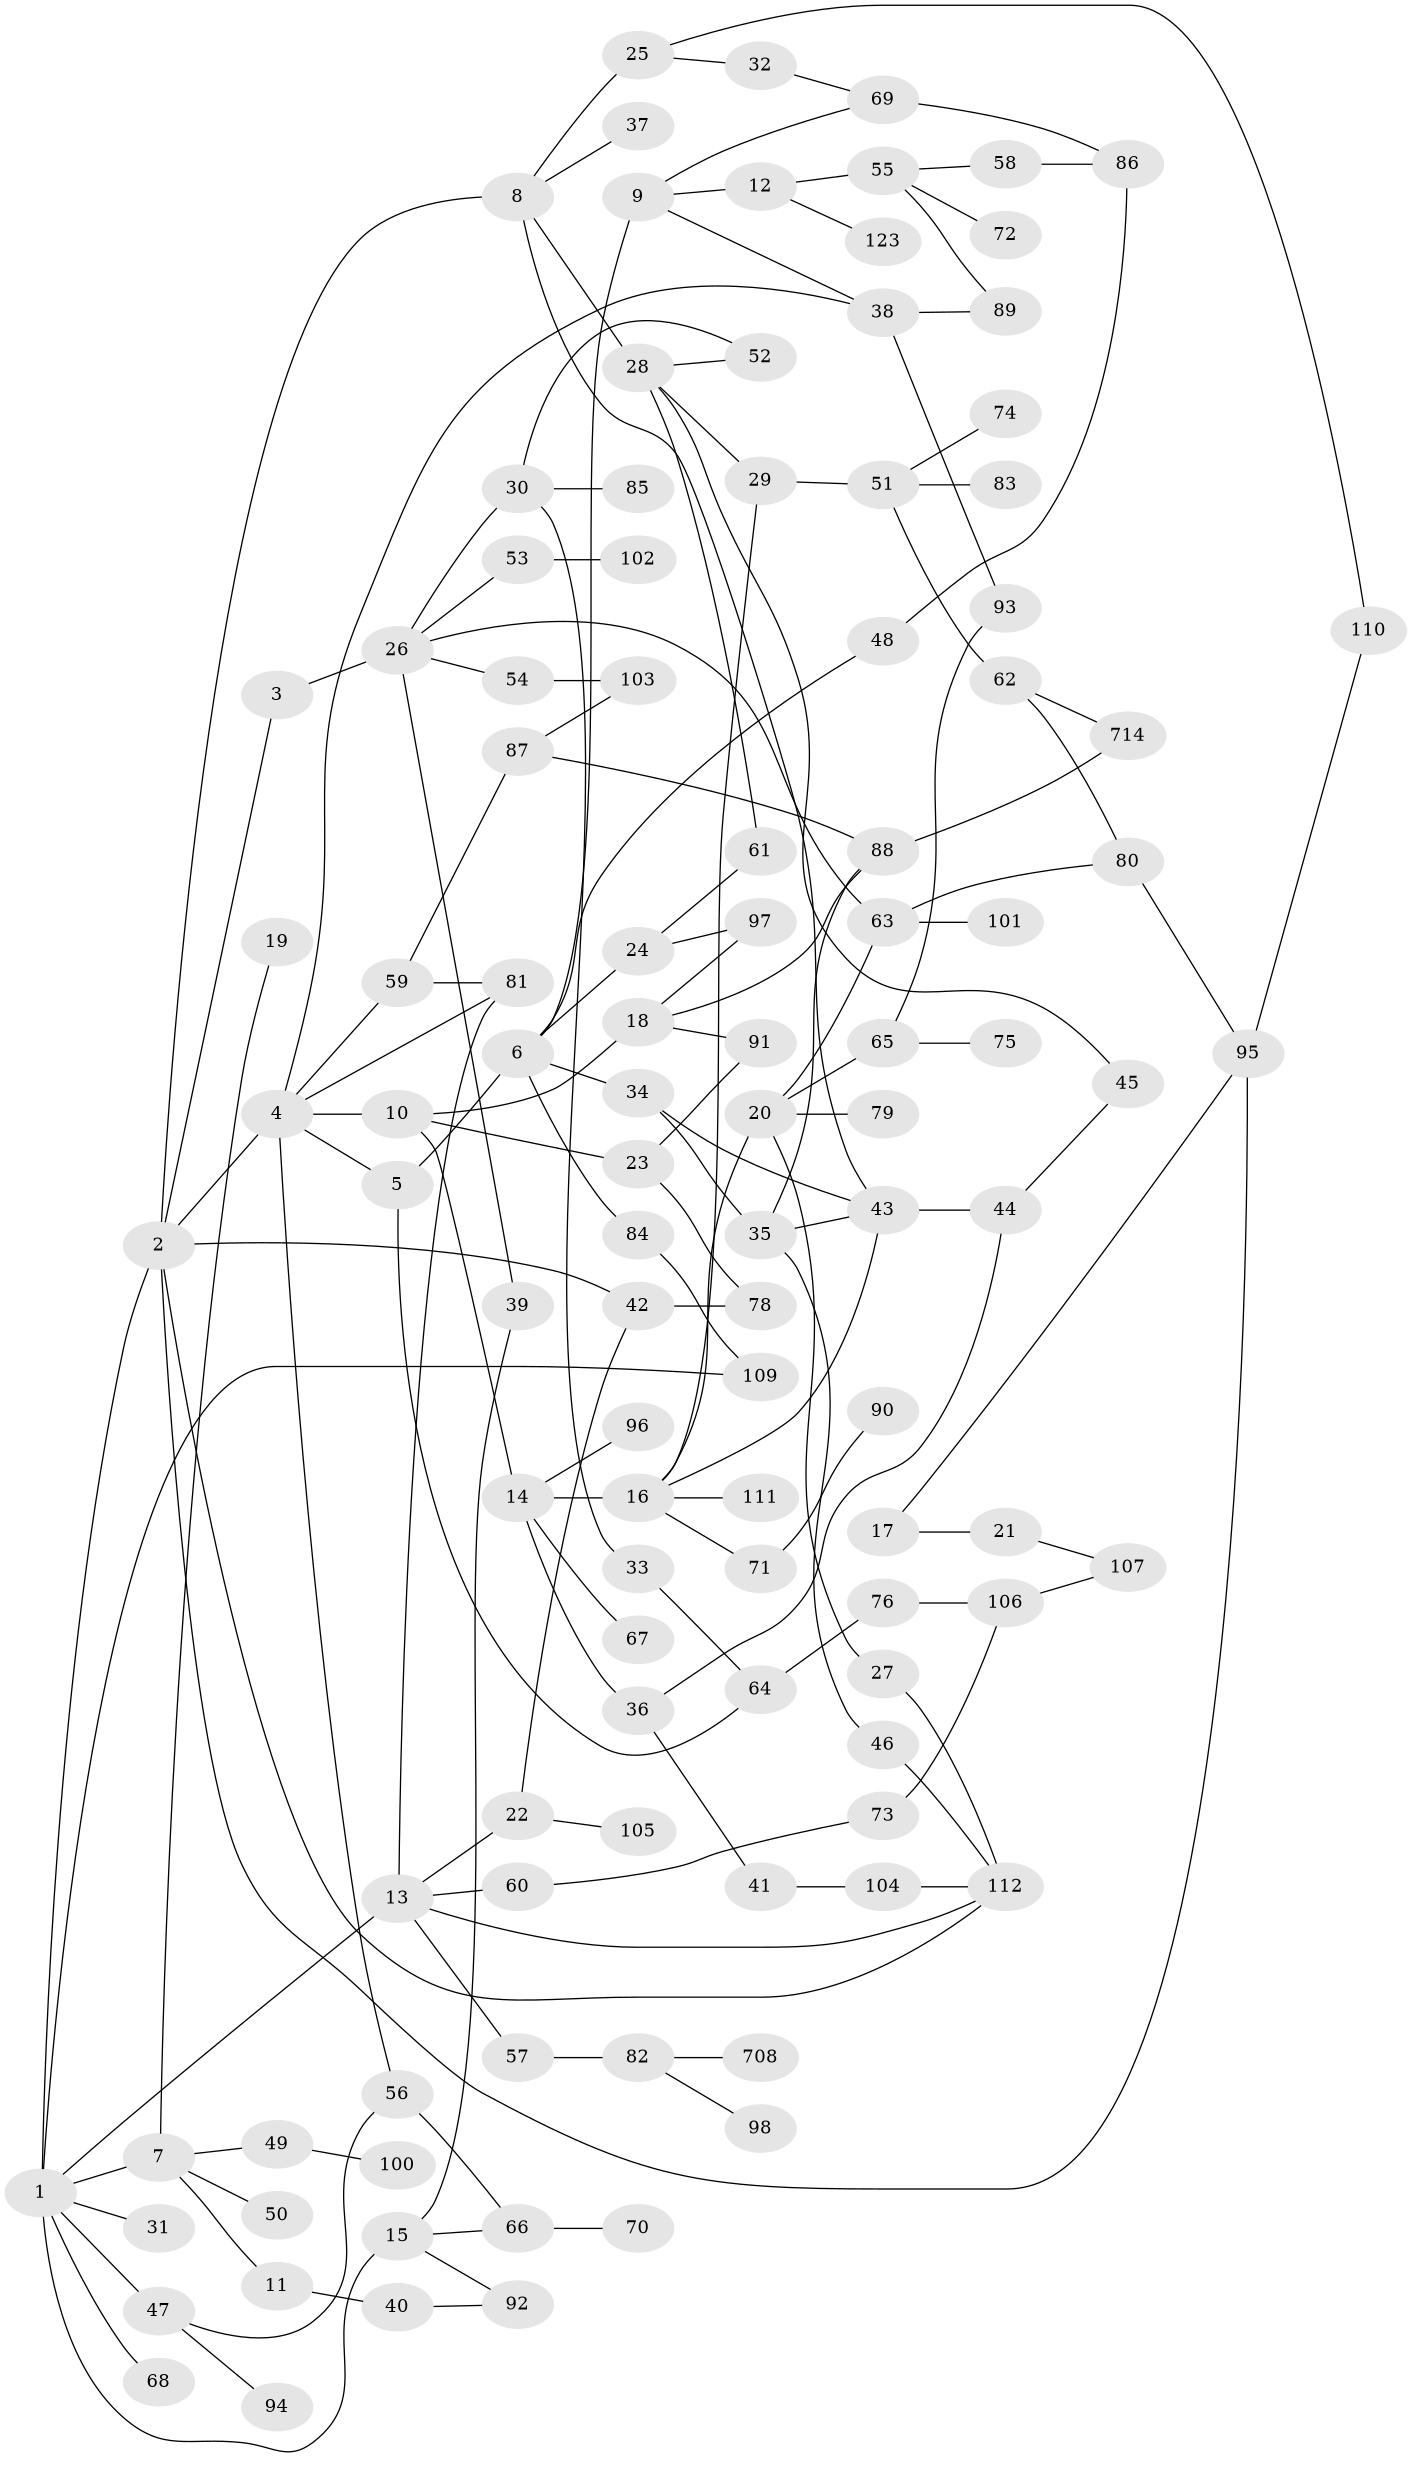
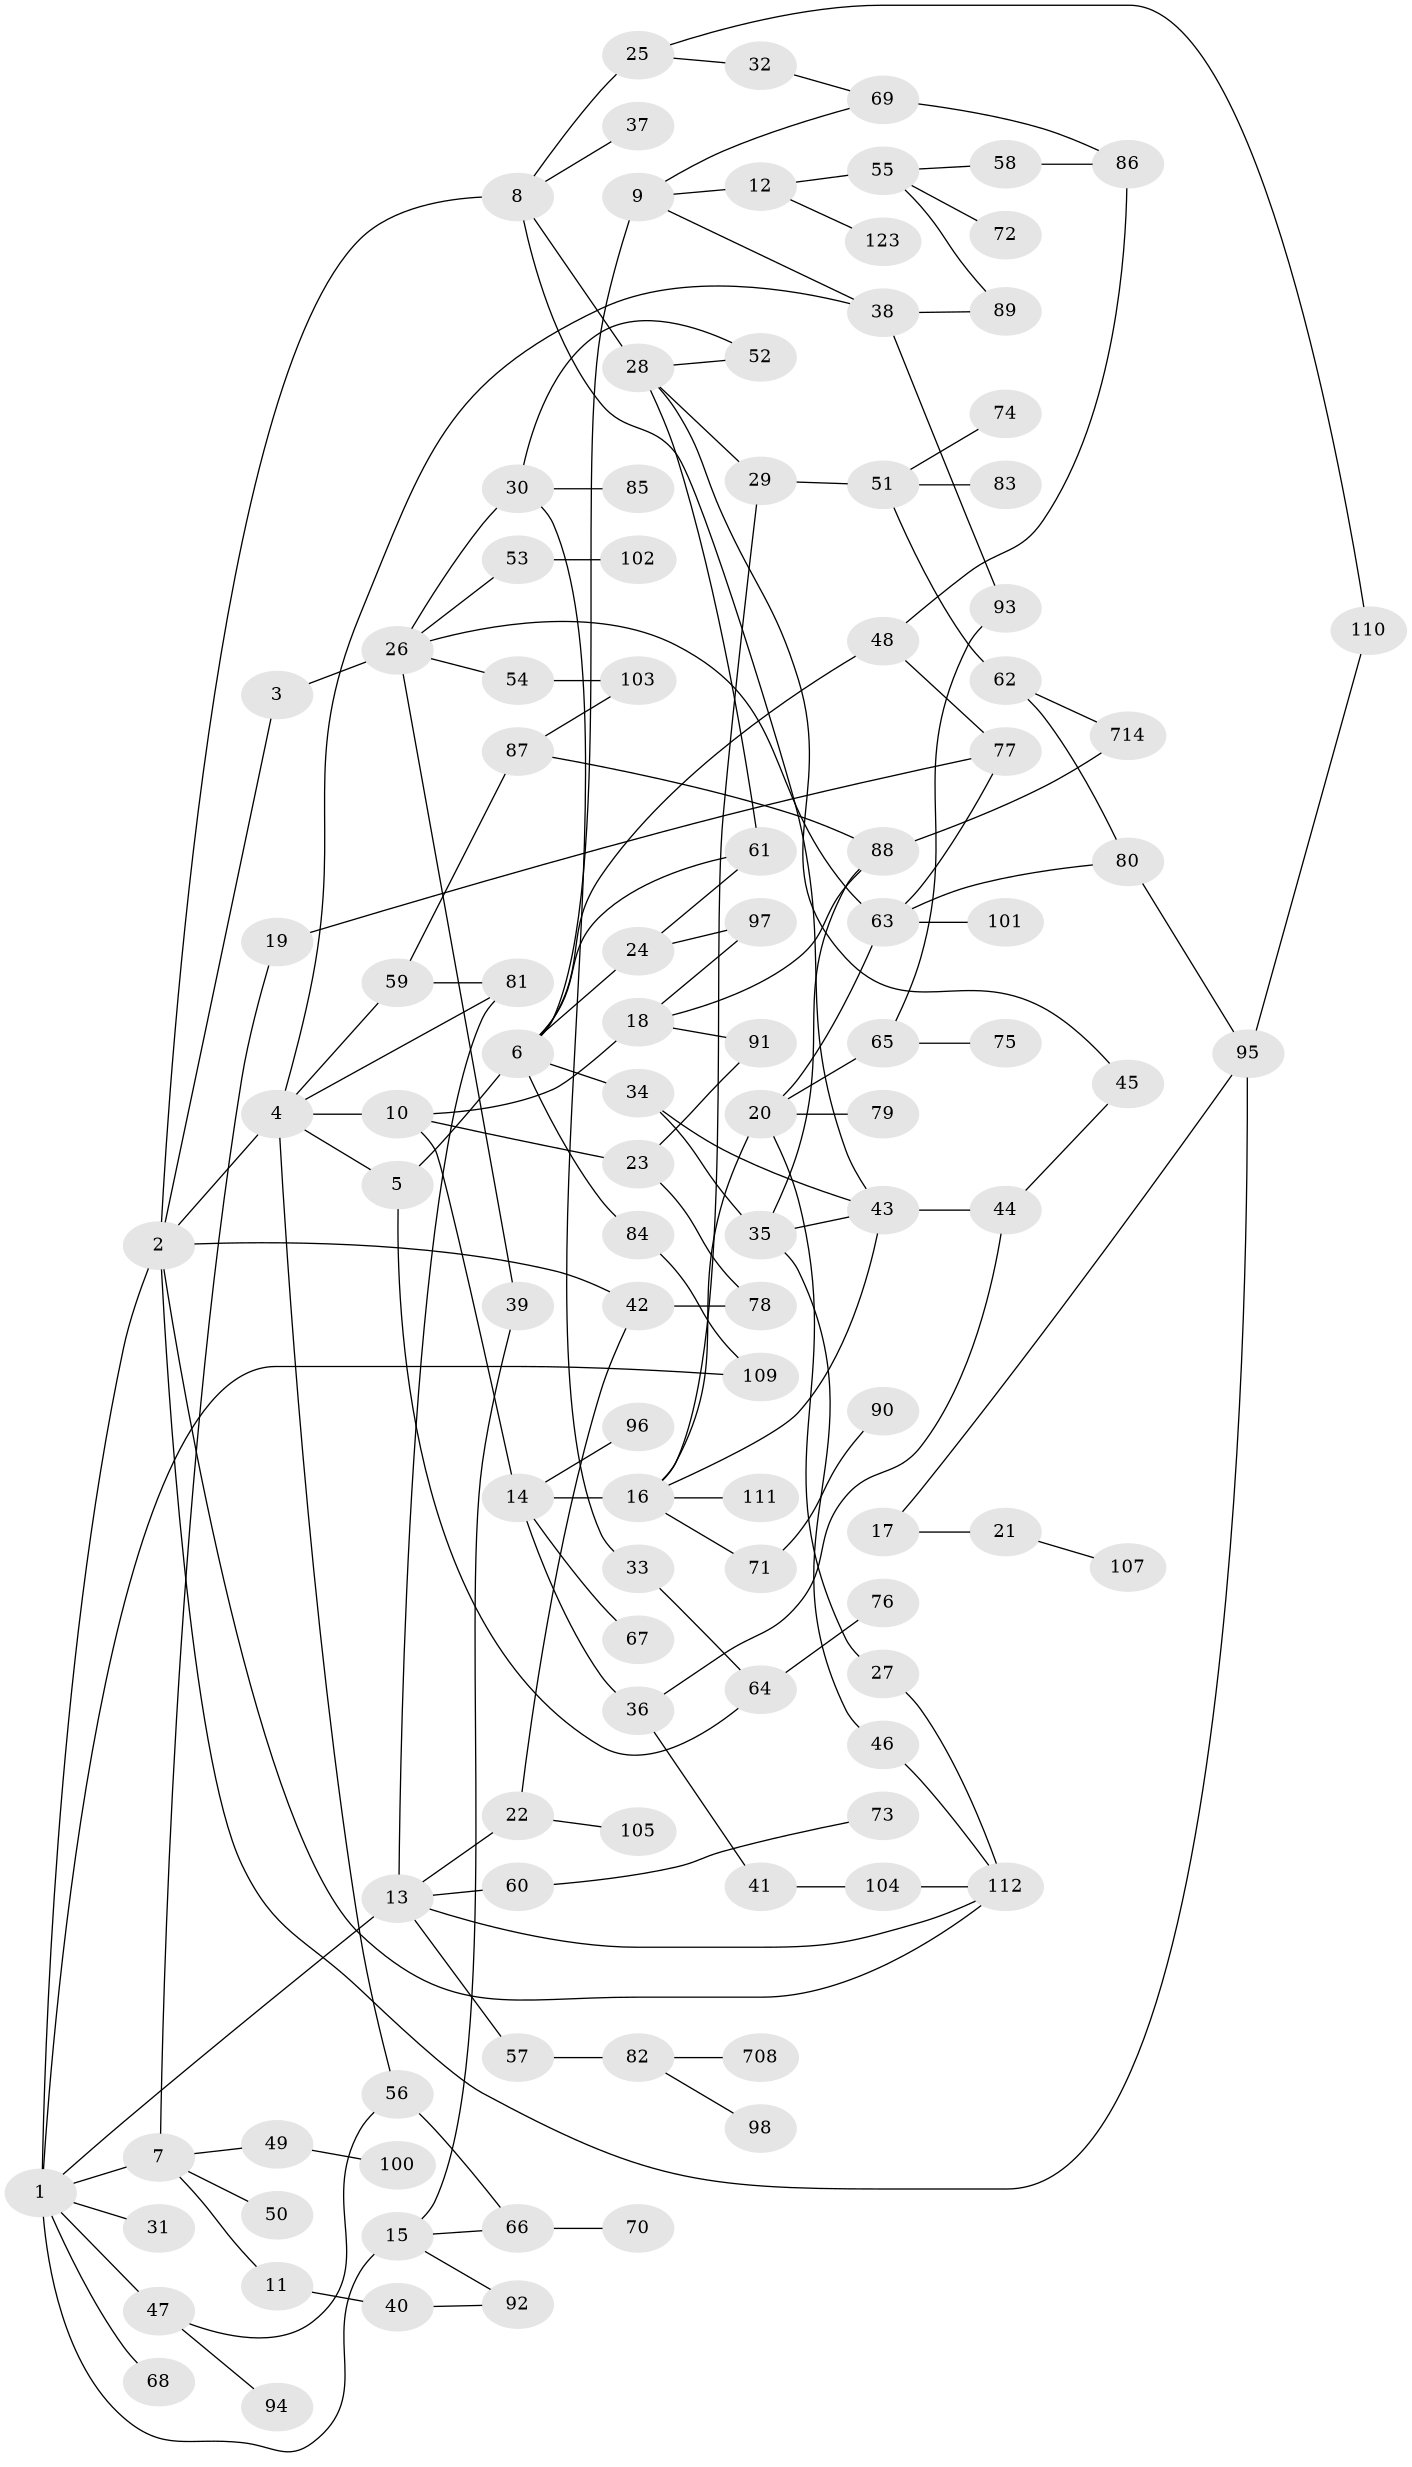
node "77": added
edge "61" -- "6": added
node "106": removed
